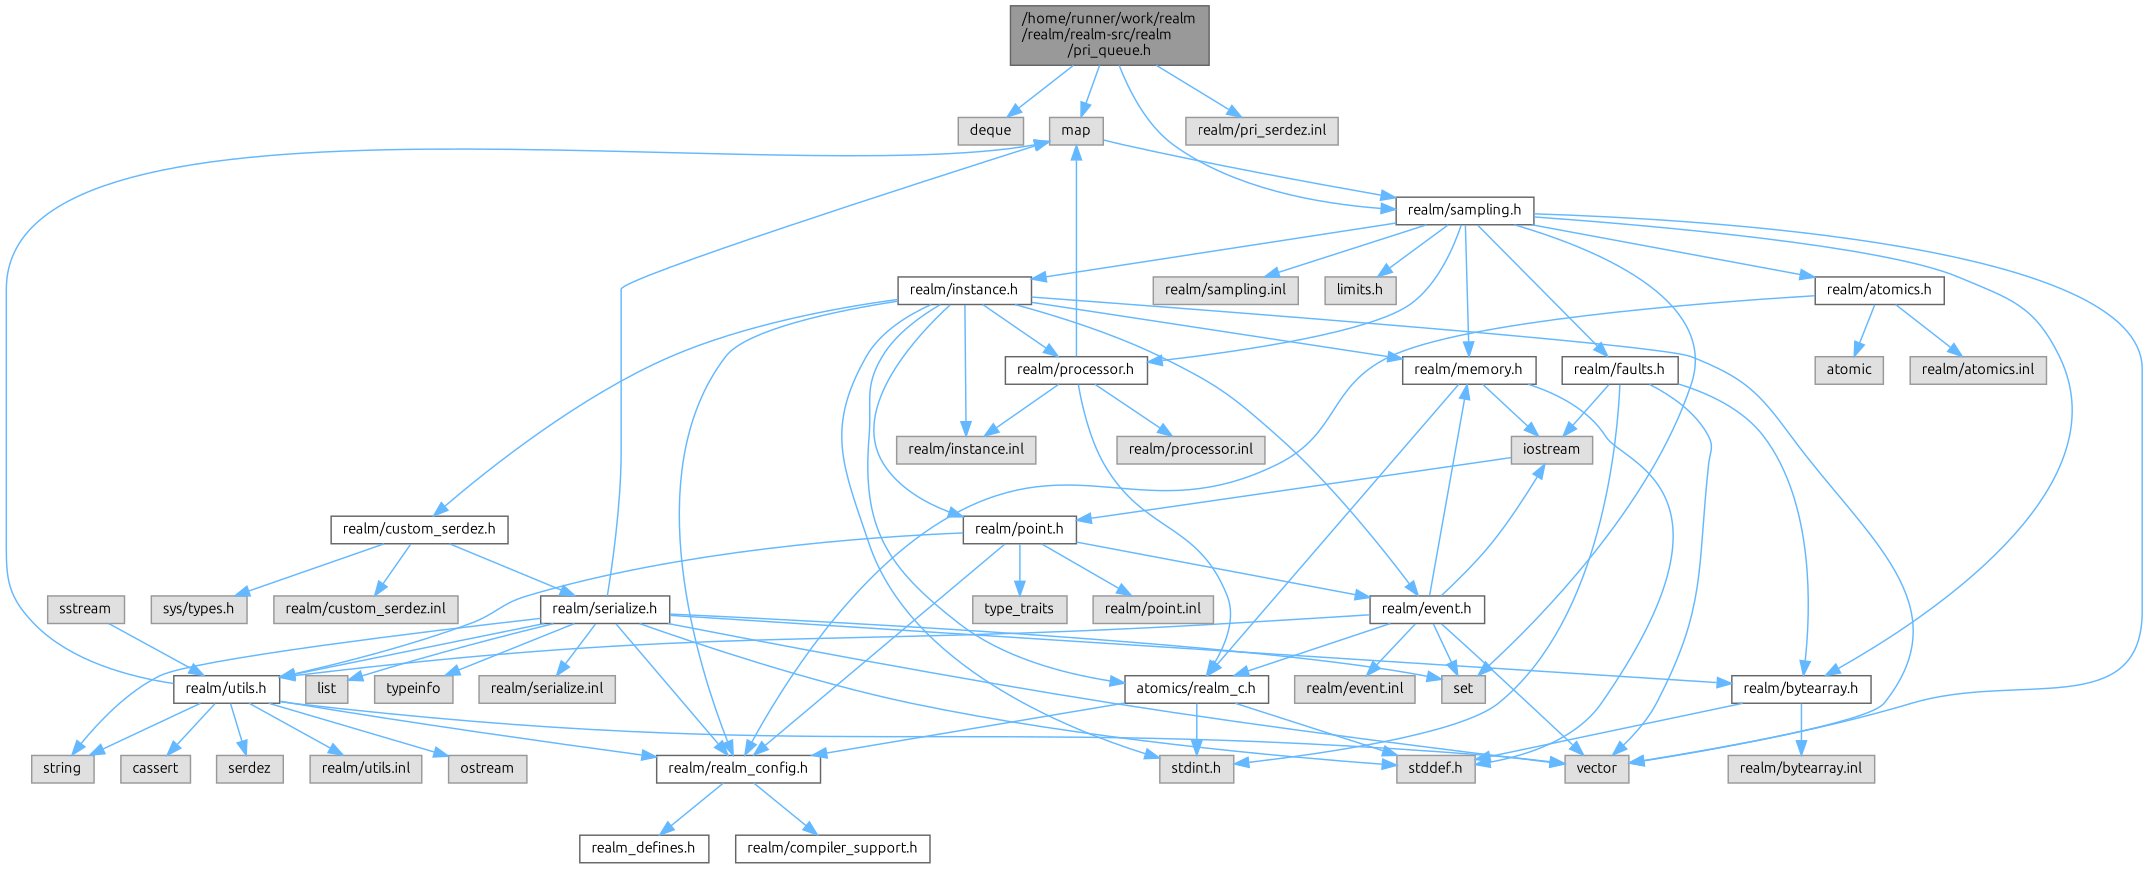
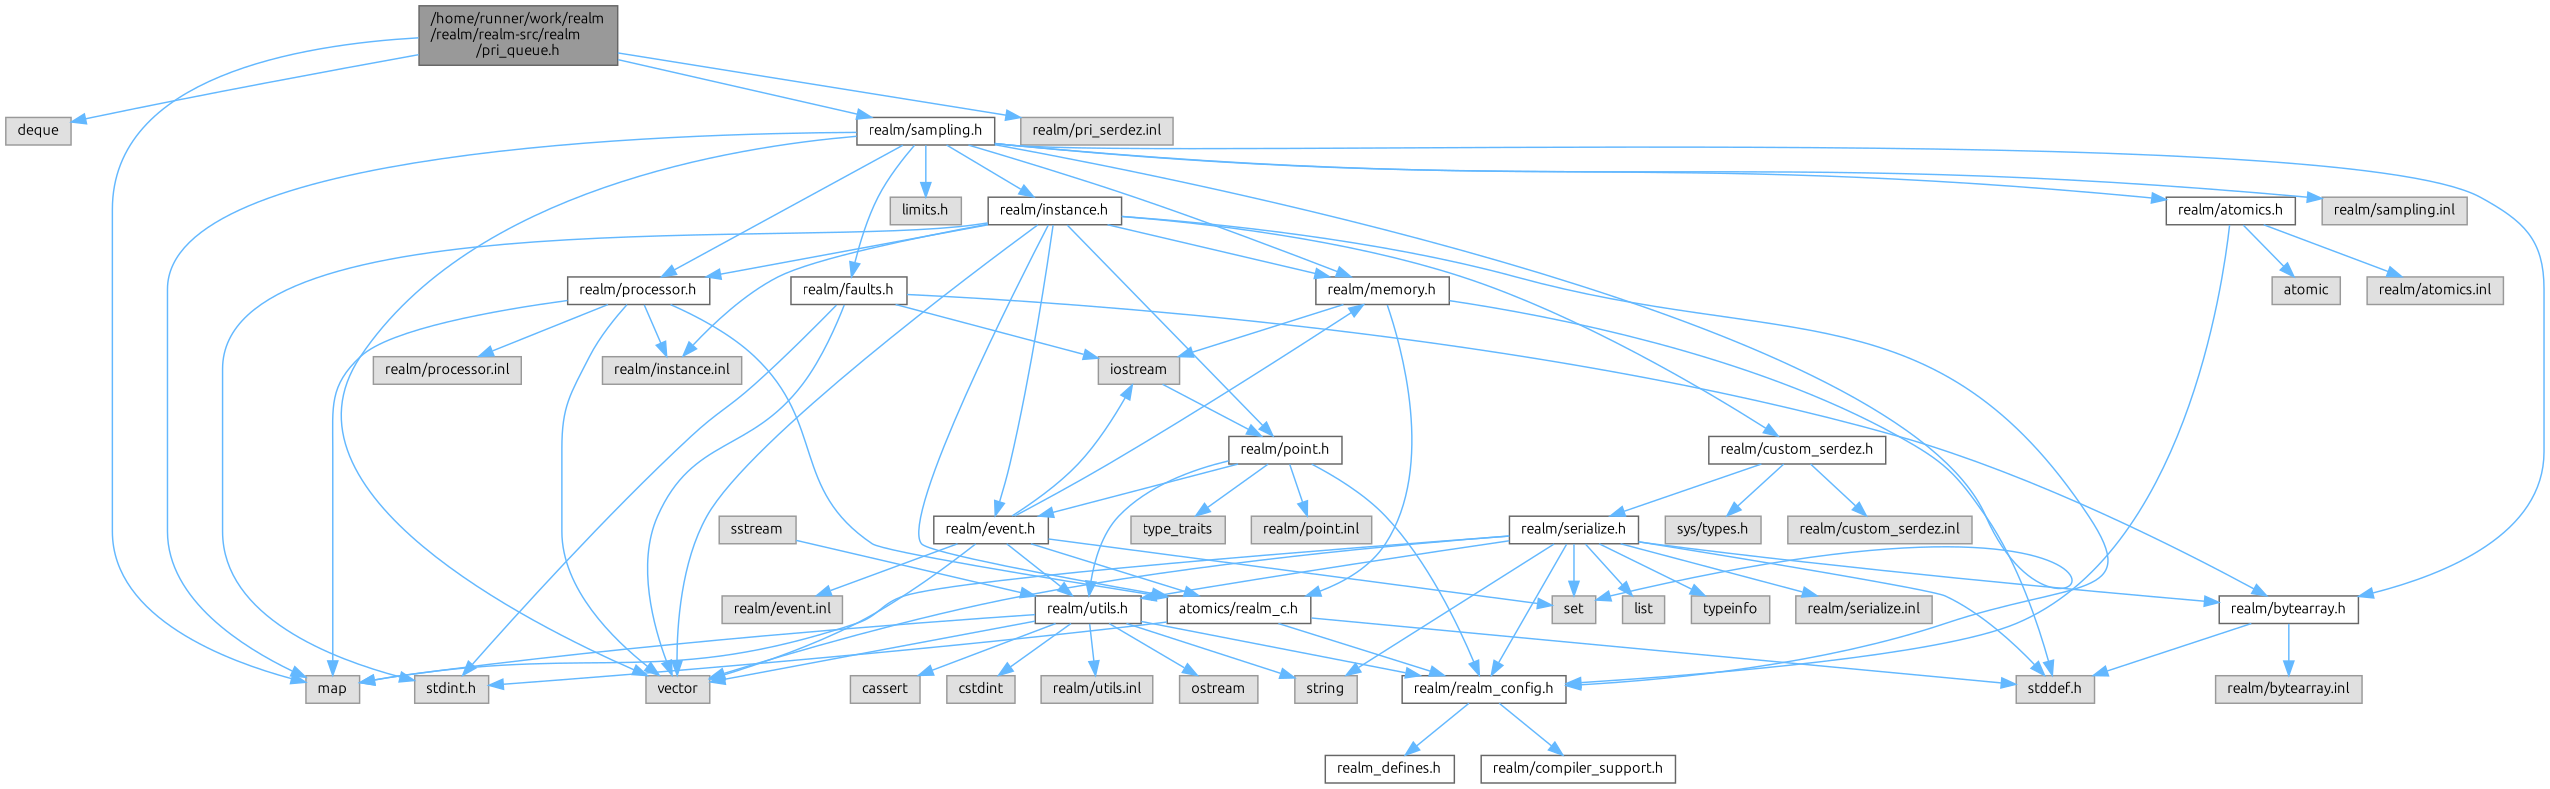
edge "map" -> "realm/sampling.h": reversed
edge "realm/processor.h" -> "vector": added
node "serdez": label "serdez" -> "cstdint"
